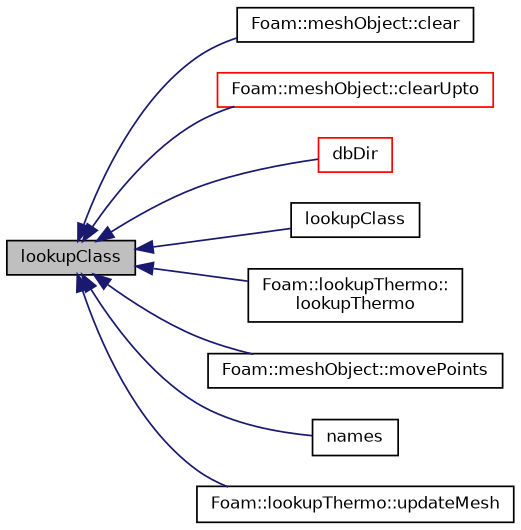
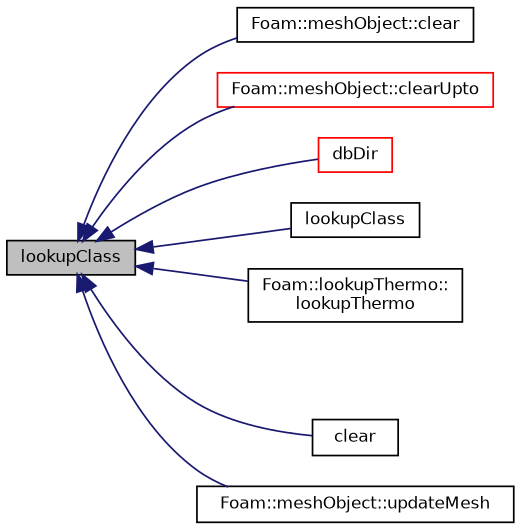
node "Foam::meshObject::movePoints": removed
node "names": label "names" -> "clear"
node "Foam::lookupThermo::updateMesh": label "Foam::lookupThermo::updateMesh" -> "Foam::meshObject::updateMesh"
